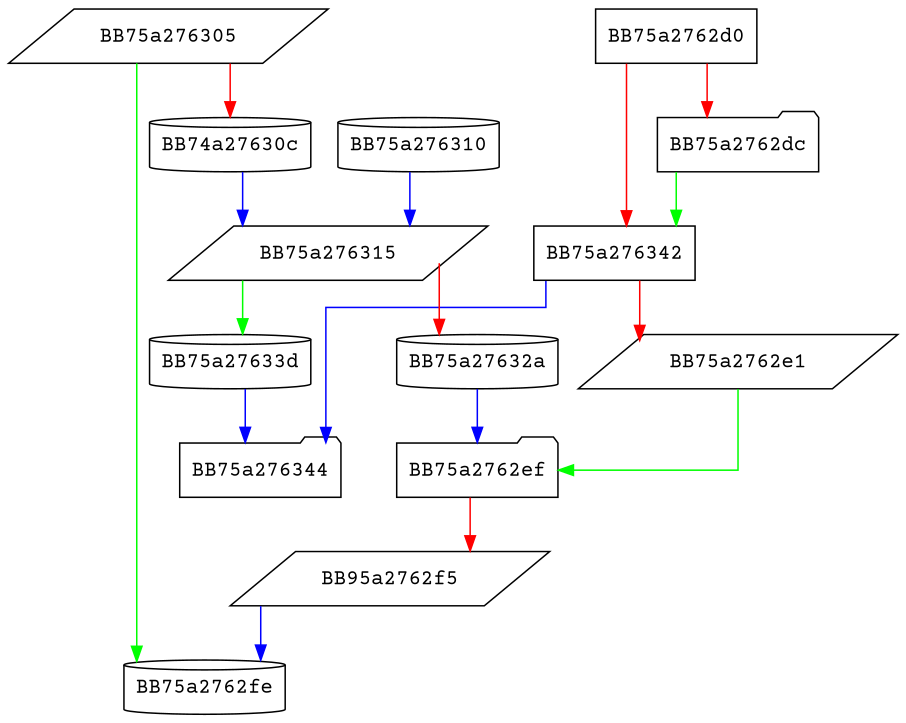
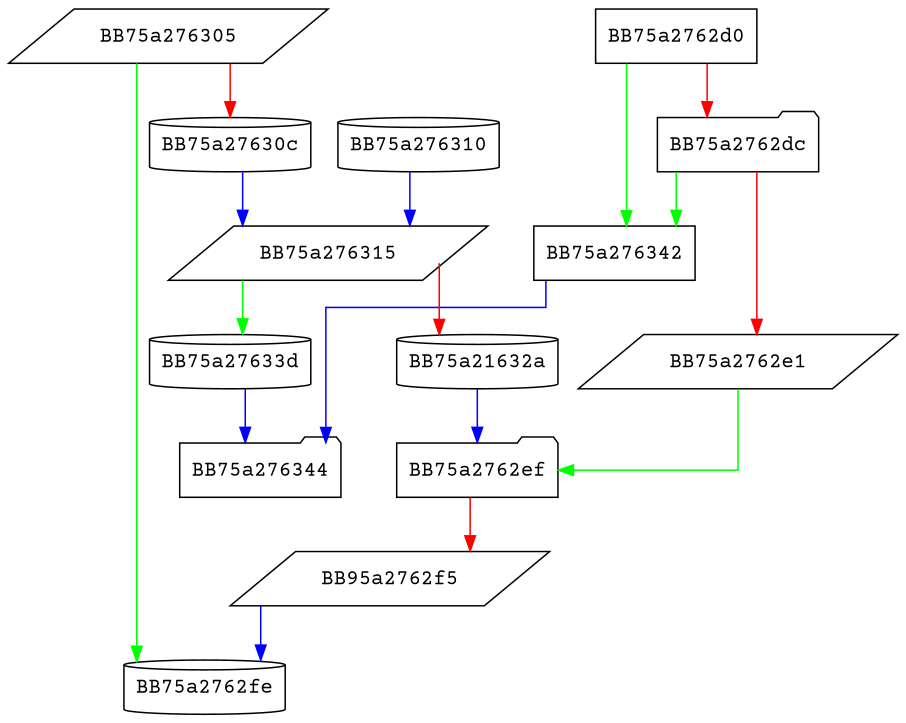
edge "BB75a2762d0" -> "BB75a276342": color red -> green
node "BB74a27630c": label "BB74a27630c" -> "BB75a27630c"
edge "BB75a276342" -> "BB75a2762e1": now "BB75a2762dc" -> "BB75a2762e1"
node "BB75a27632a": label "BB75a27632a" -> "BB75a21632a"
